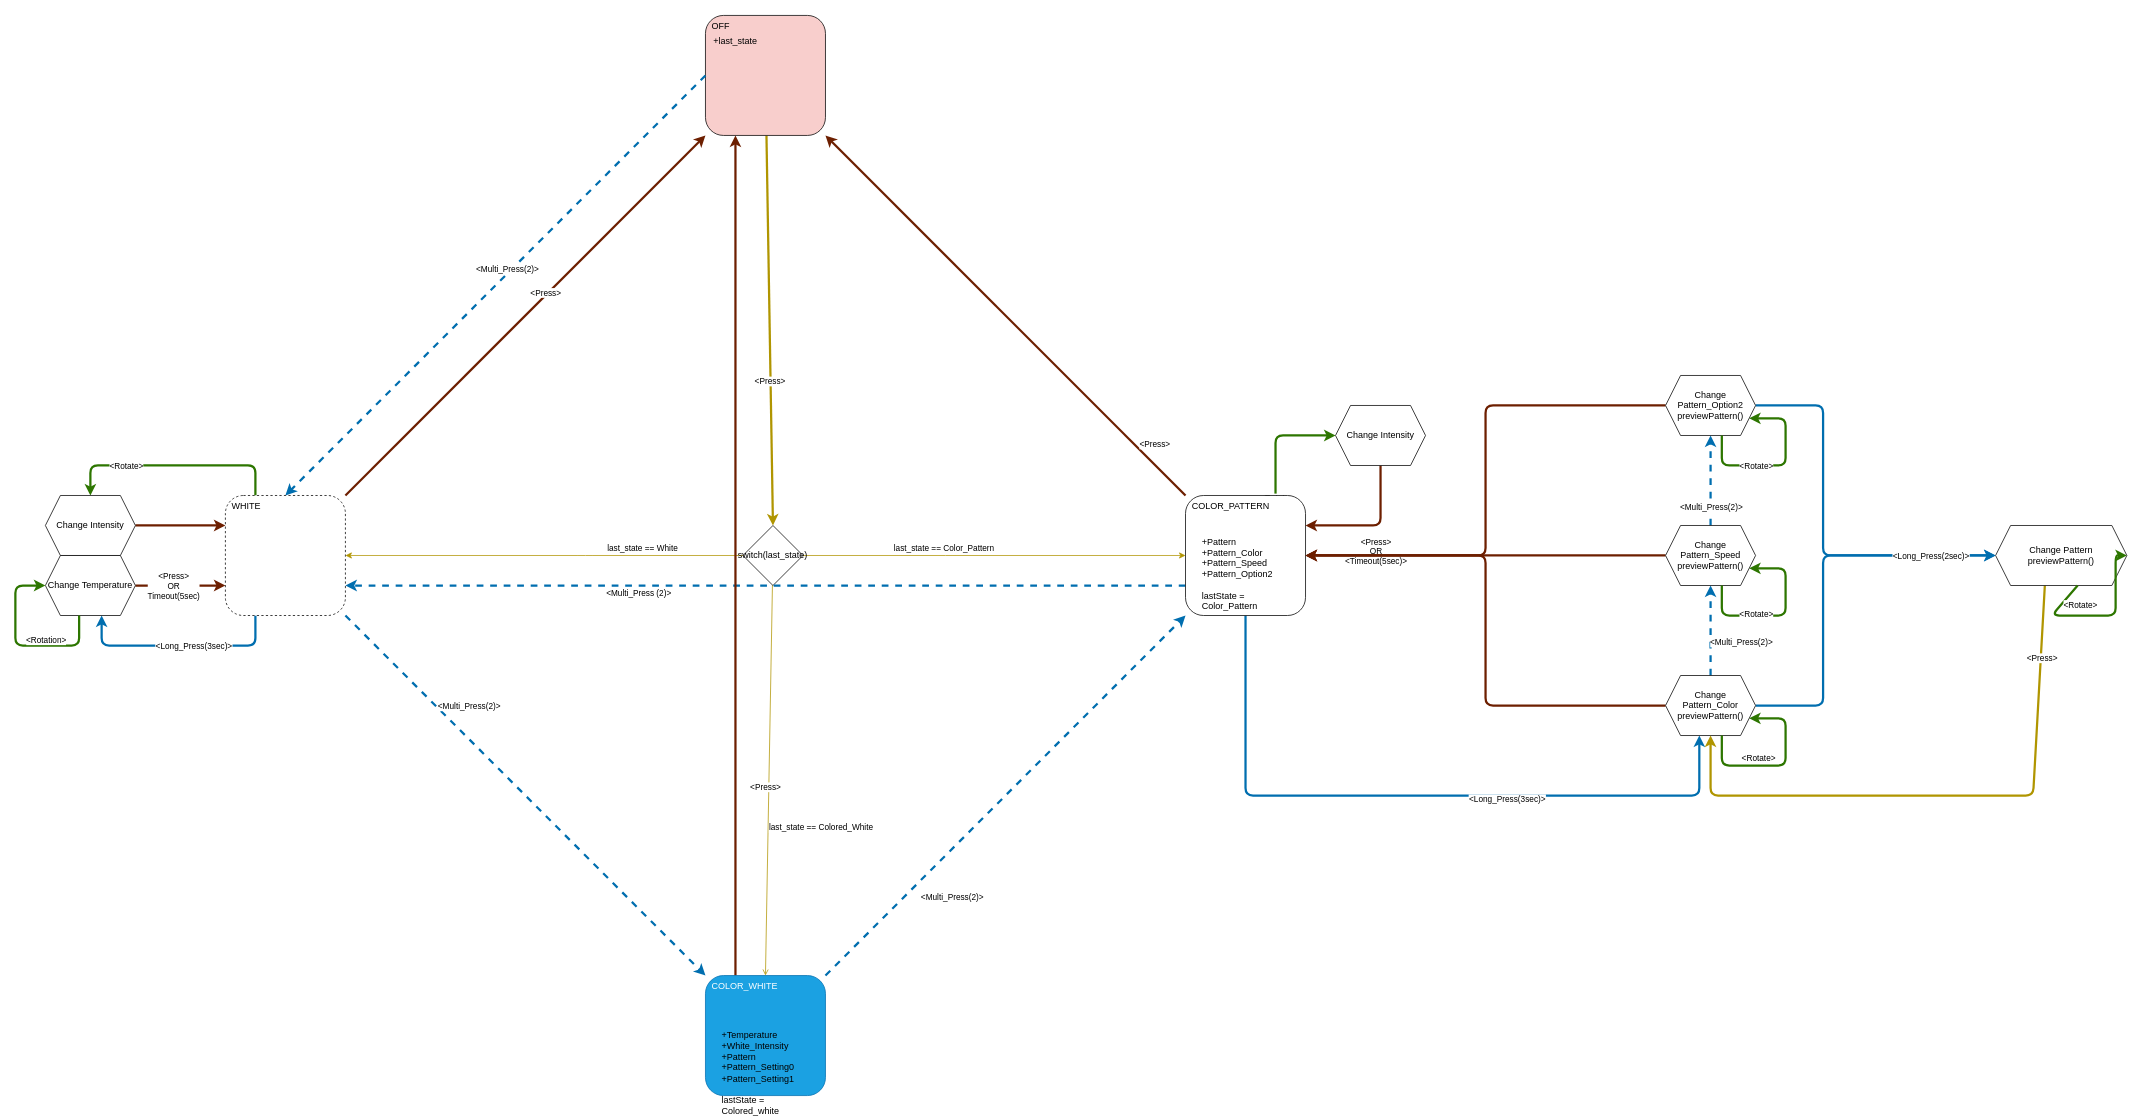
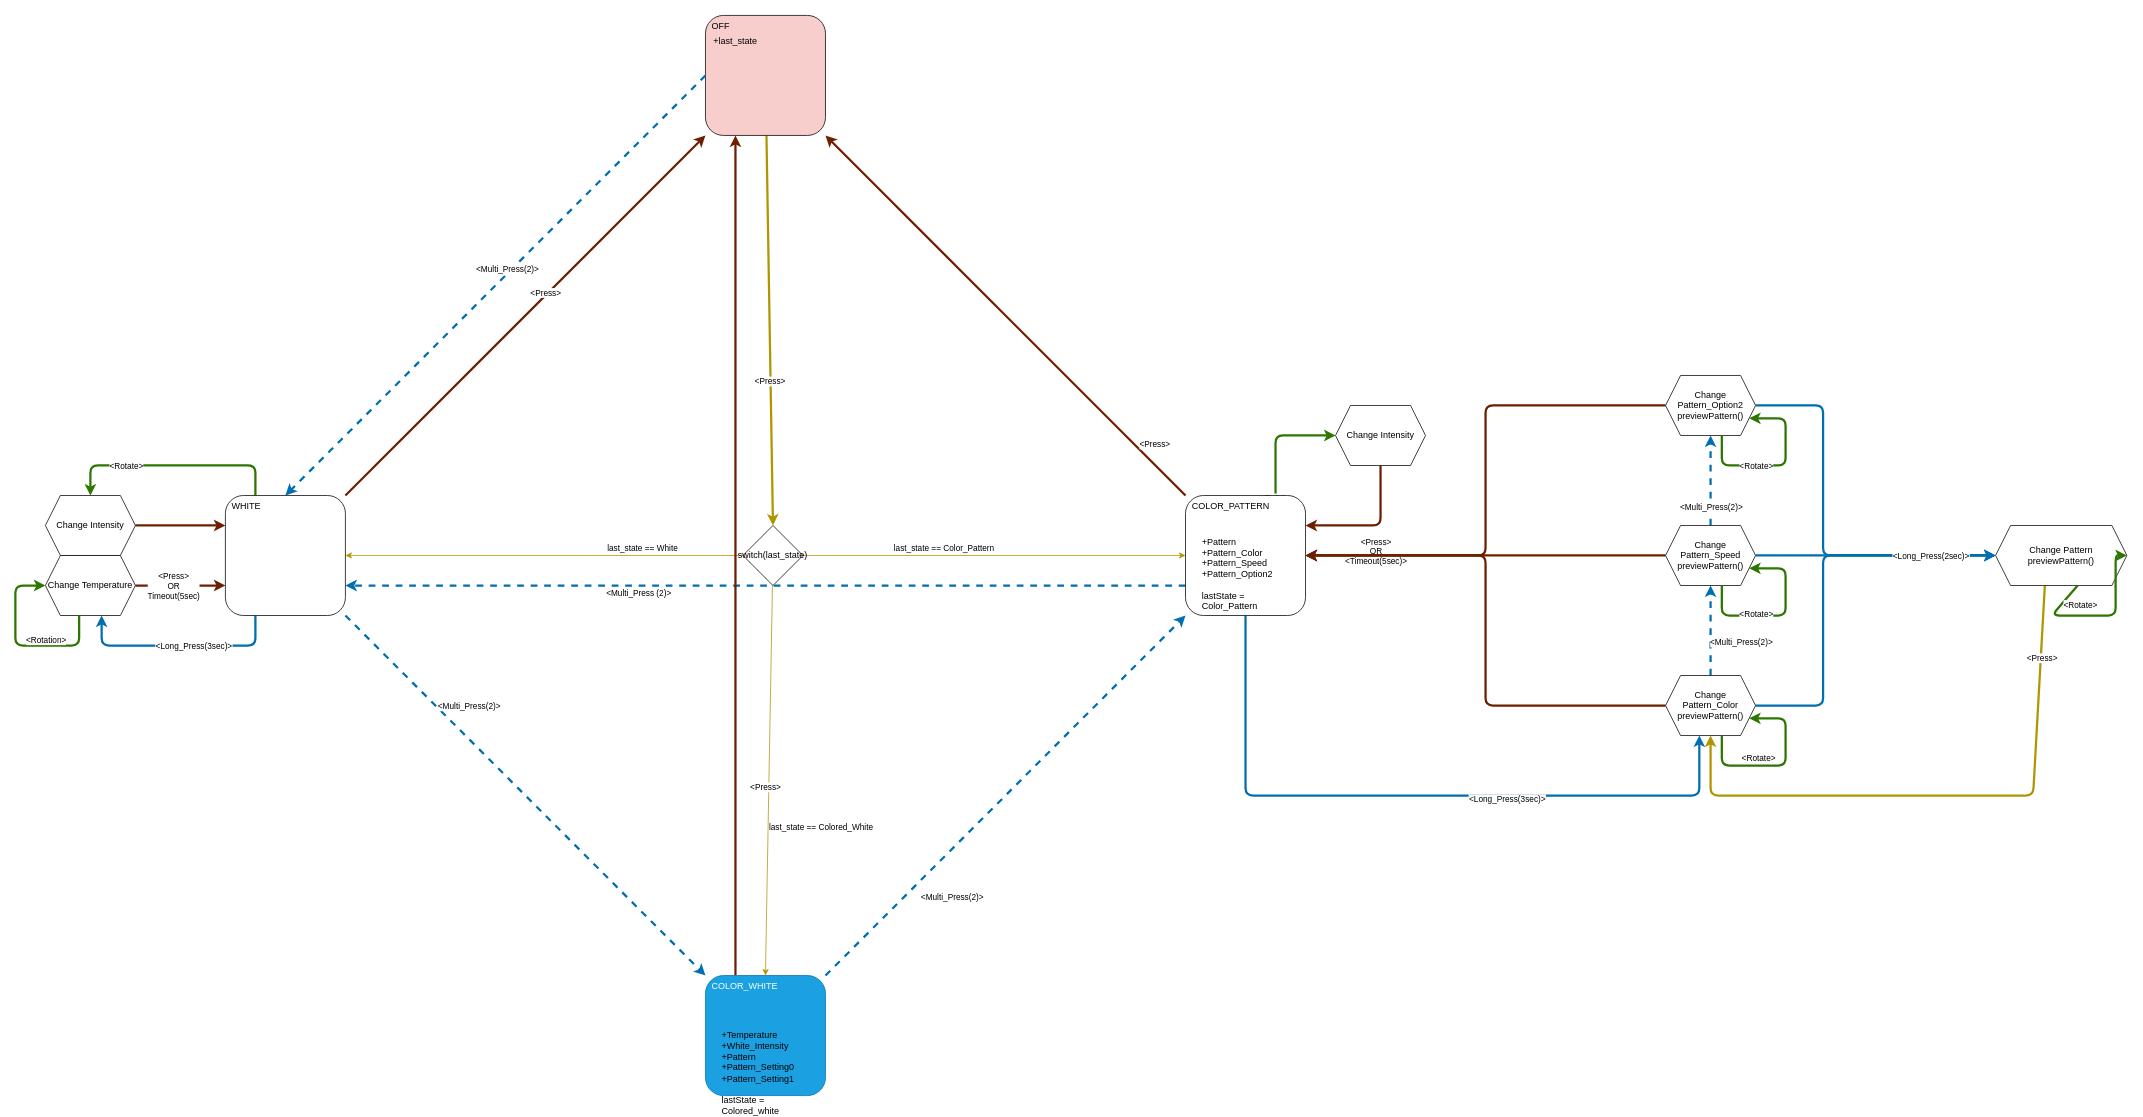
node "WHITE": style dashed -> solid
edge "Change Pattern_Speed previewPattern()" -> "Change Pattern previewPattern()": added
edge "switch(last_state)" -> "COLOR_WHITE": arrowhead open -> classic
